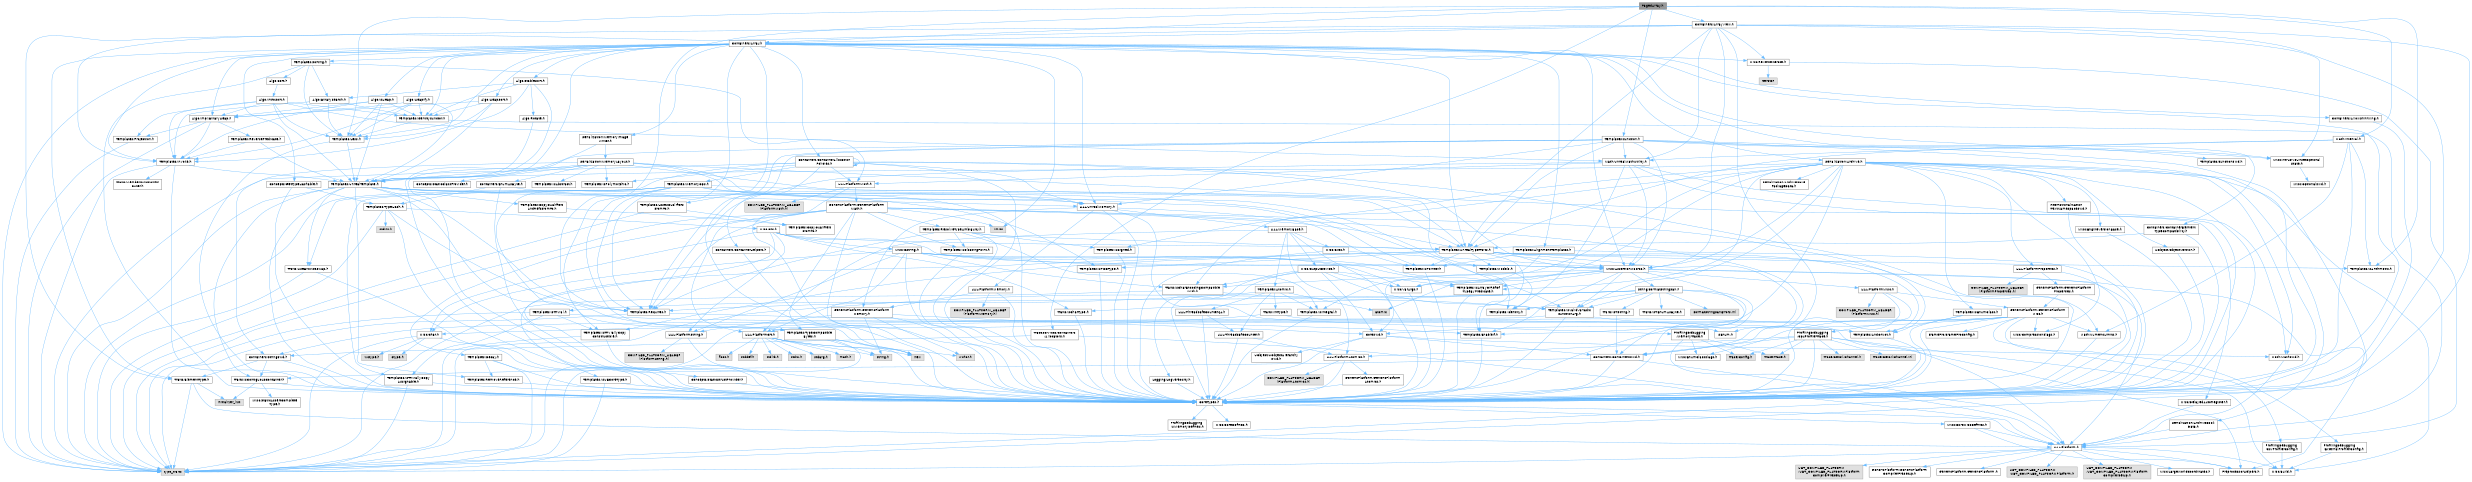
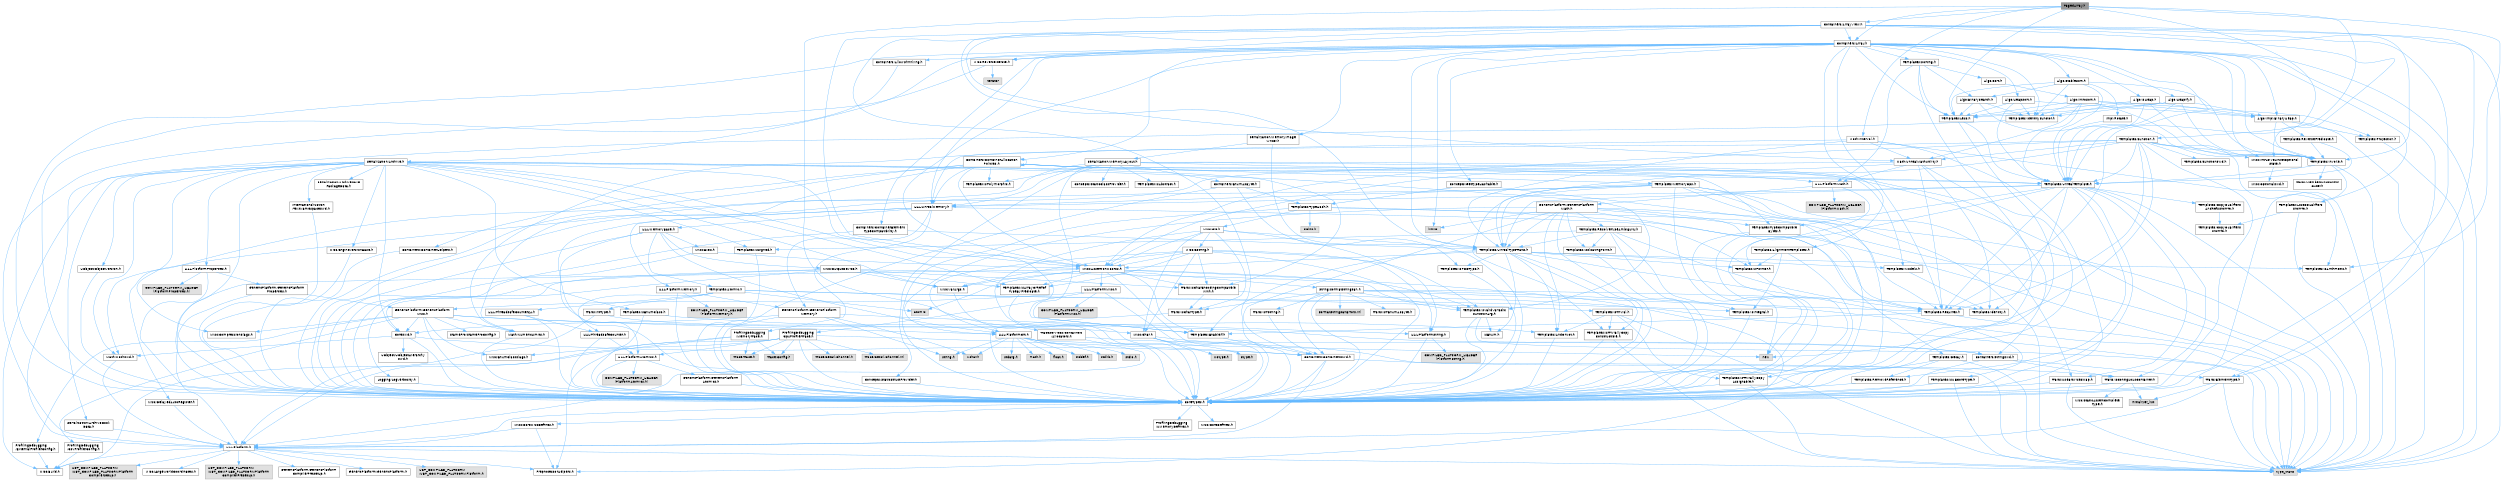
node "Algo/Rotate.h": label "Algo/Rotate.h" -> "Impl/Rotate.h"
edge "Templates/IdentityFunctor.h" -> "Templates/Less.h": now "Algo/StableSort.h" -> "Templates/Less.h"
edge "Templates/Function.h" -> "Templates/Invoke.h": added
edge "Traits/IsCharEncodingCompatible With.h" -> "Templates/IsValidVariadic FunctionArg.h": now "Traits/IsCharEncodingCompatible With.h" -> "Traits/IsCharType.h"
edge "Templates/TypeCompatible Bytes.h" -> "string.h": removed
